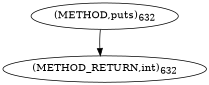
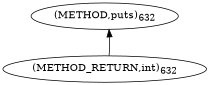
edge "(METHOD,puts)" -> "(METHOD_RETURN,int)": reversed
